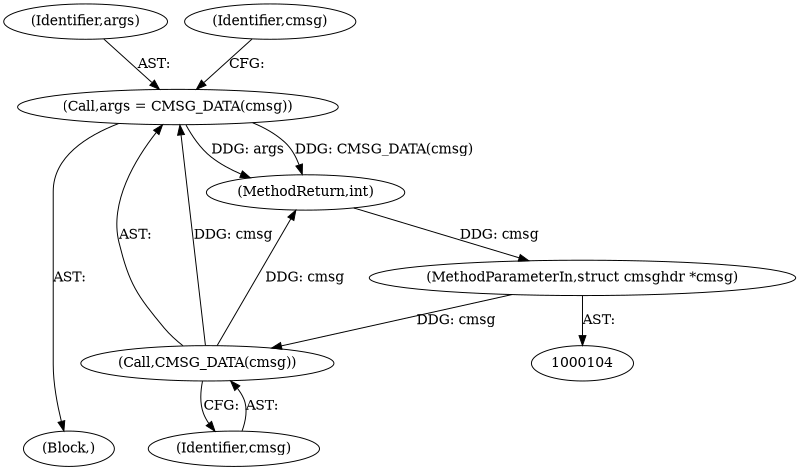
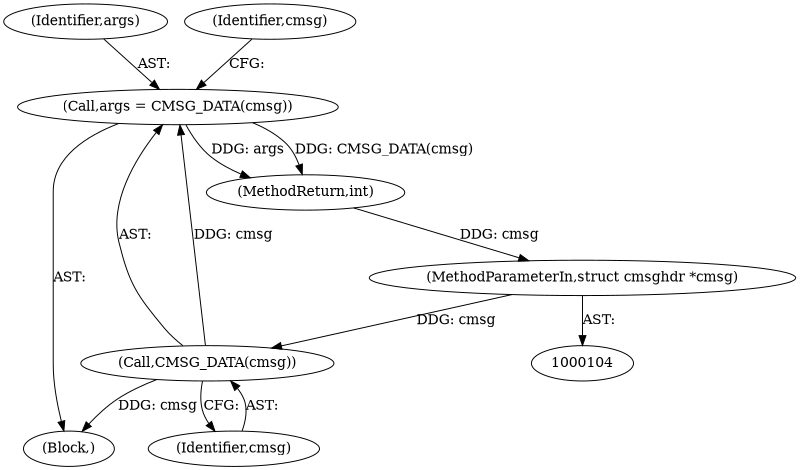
edge "(Call,CMSG_DATA(cmsg))" -> "(MethodReturn,int)": now "(Call,CMSG_DATA(cmsg))" -> "(Block,)"
